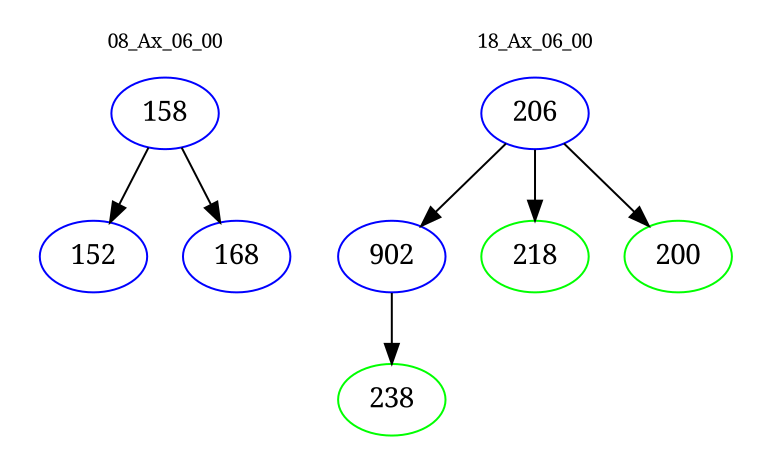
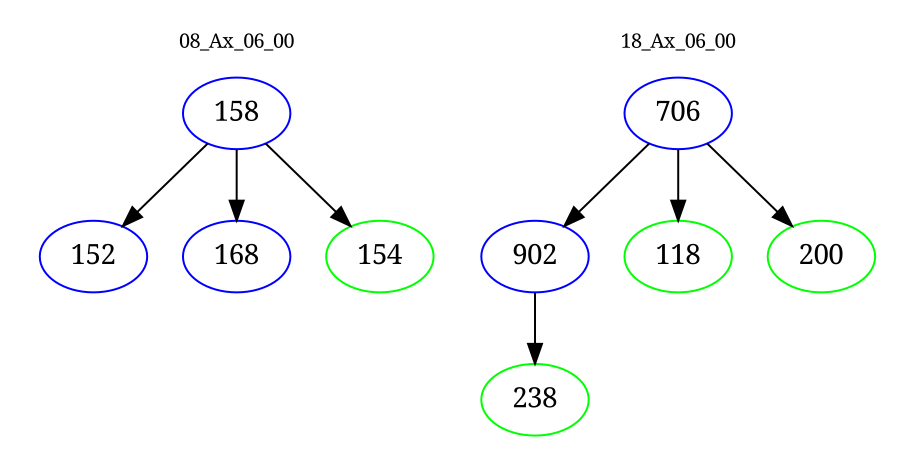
node "206": label "206" -> "706"
node "154": added
node "218": label "218" -> "118"
